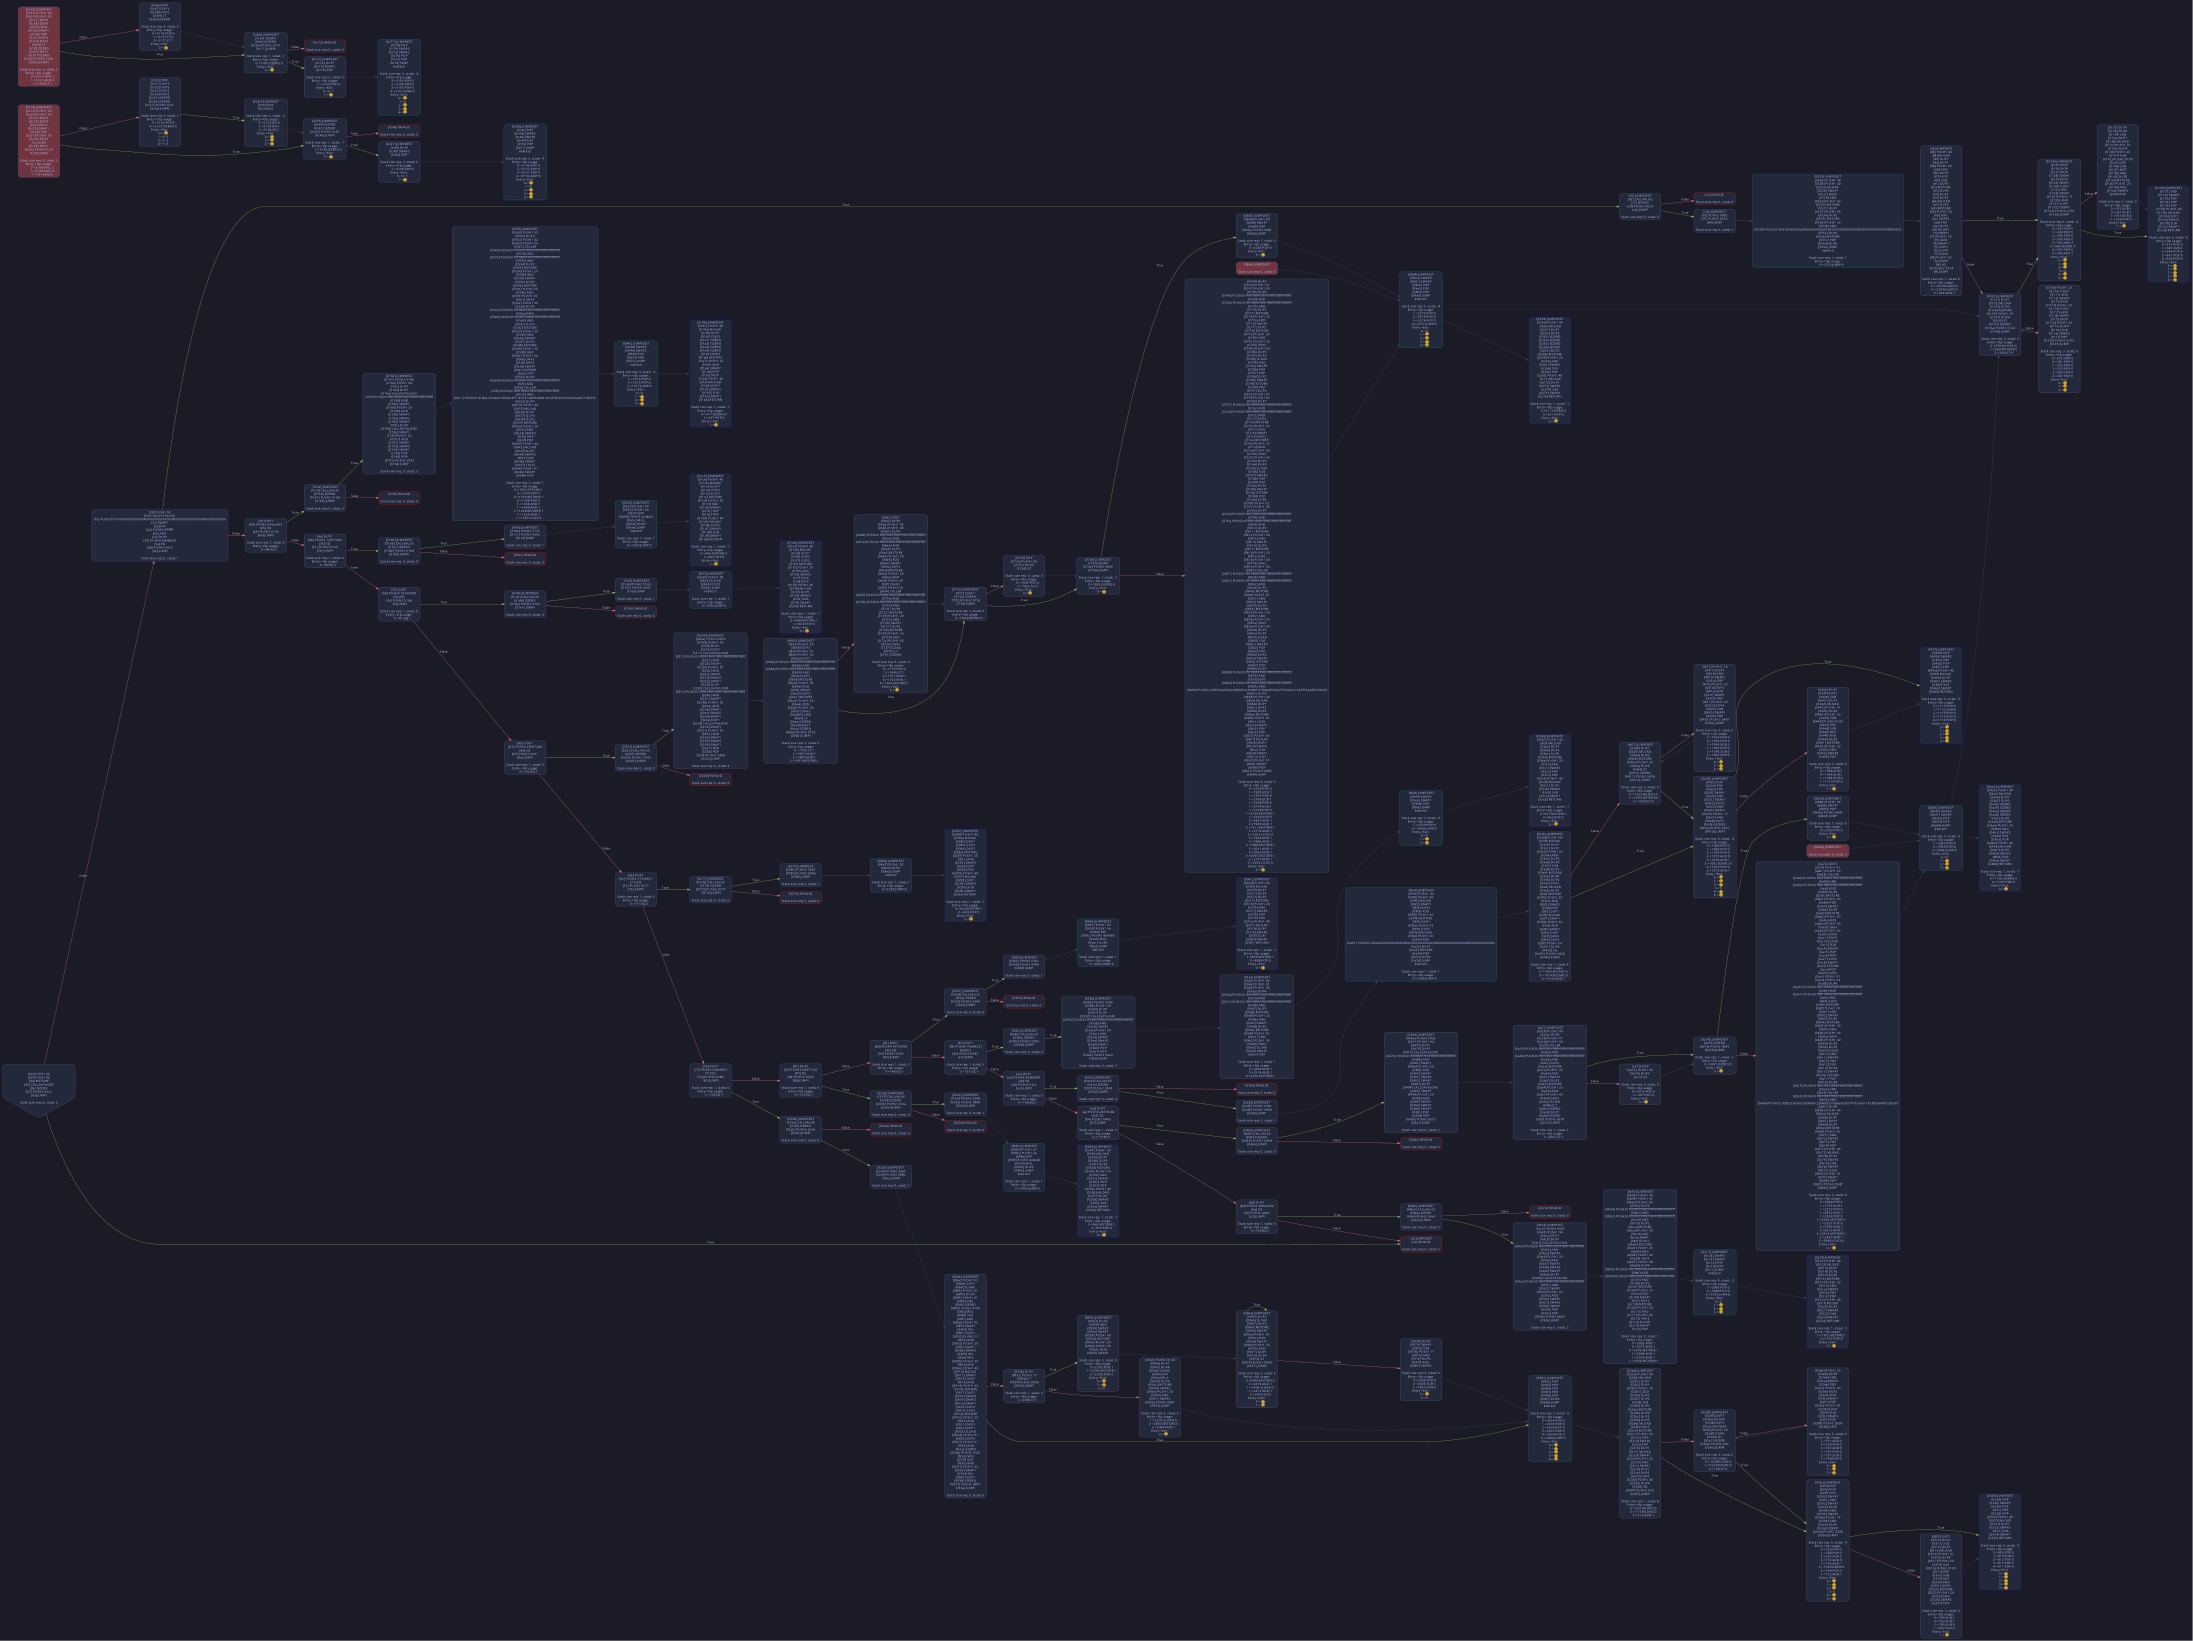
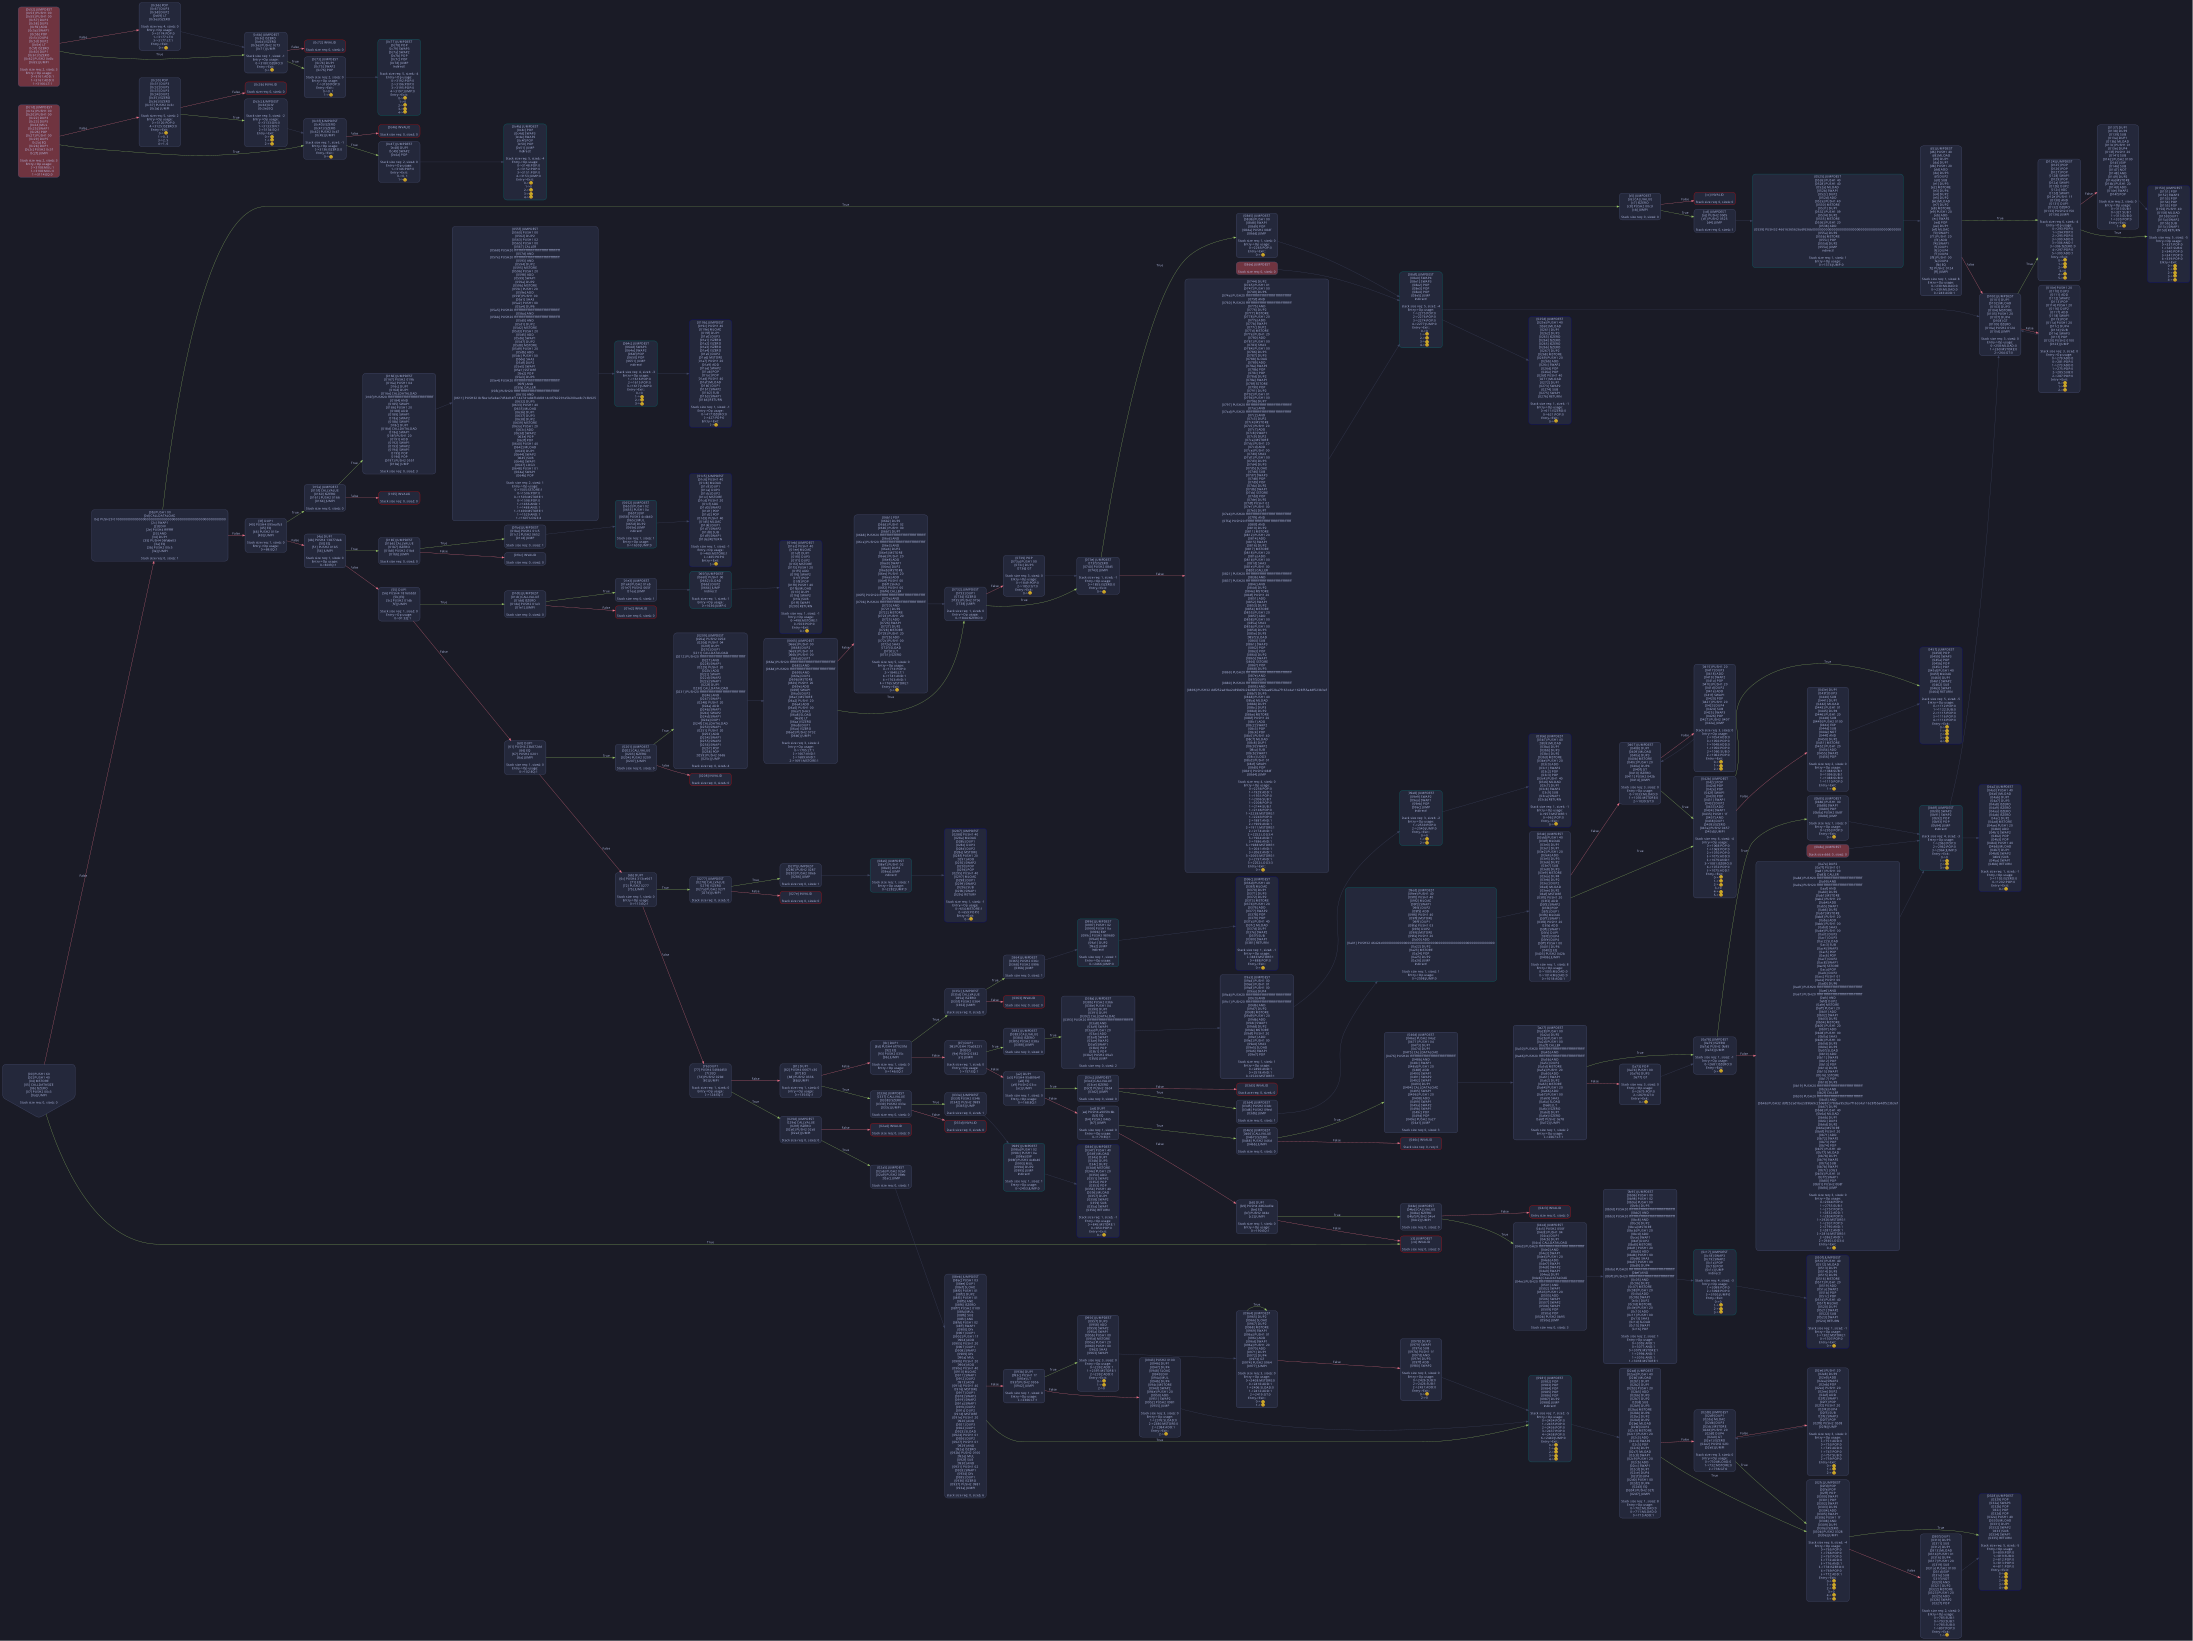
node "[0c3b] INVALID Stack size req: 0, sizeΔ: 0": added
node "[01bc] INVALID Stack size req: 0, sizeΔ: 0": color red -> #565f89
node "[0363] INVALID Exit size req: 0, sizeΔ: 0": label "[0363] INVALID Exit size req: 0, sizeΔ: 0" -> "[0363] INVALID Stack size req: 0, sizeΔ: 0"
node "[046c] INVALID Stack size req: 0, sizeΔ: 0": label "[046c] INVALID Stack size req: 0, sizeΔ: 0" -> "[046c] INVALID Stack size req: 0, req: 0"
